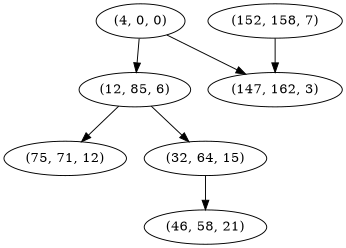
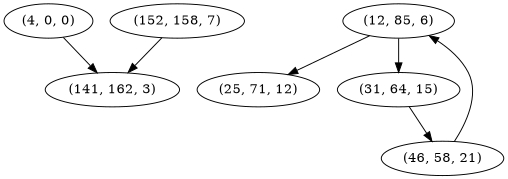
edge "(4, 0, 0)" -> "(12, 85, 6)": now "(46, 58, 21)" -> "(12, 85, 6)"
node "(147, 162, 3)": label "(147, 162, 3)" -> "(141, 162, 3)"
node "(75, 71, 12)": label "(75, 71, 12)" -> "(25, 71, 12)"
node "(32, 64, 15)": label "(32, 64, 15)" -> "(31, 64, 15)"
